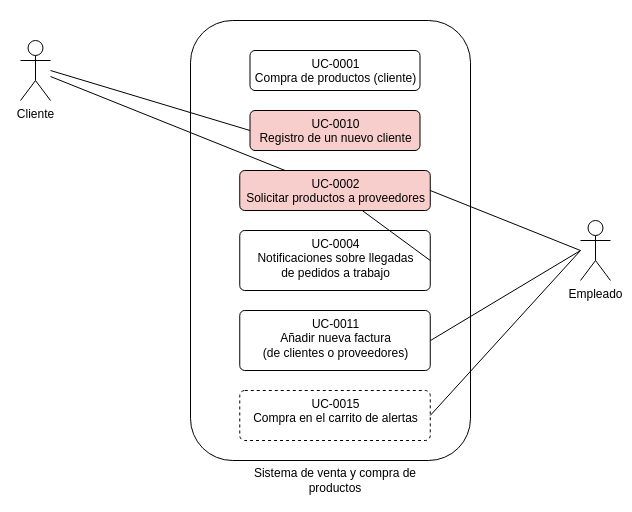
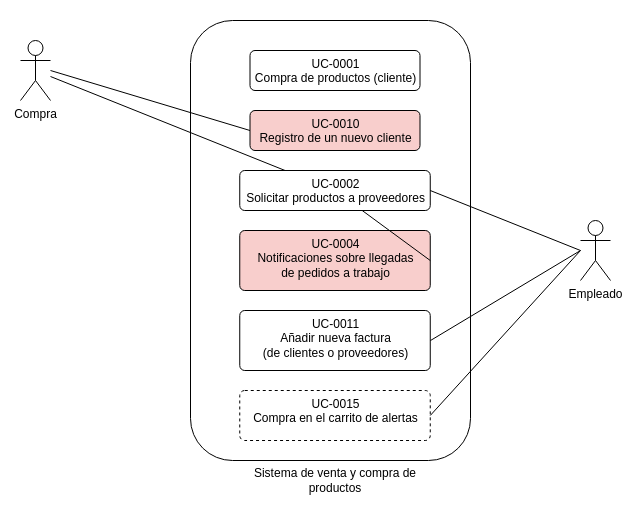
node "Cliente": label "Cliente" -> "Compra"
node "UC-0002 Solicitar productos a proveedores": fillcolor #f8cecc -> #ffffff
node "UC-0004 Notificaciones sobre llegadas de pedidos a trabajo": fillcolor #ffffff -> #f8cecc
